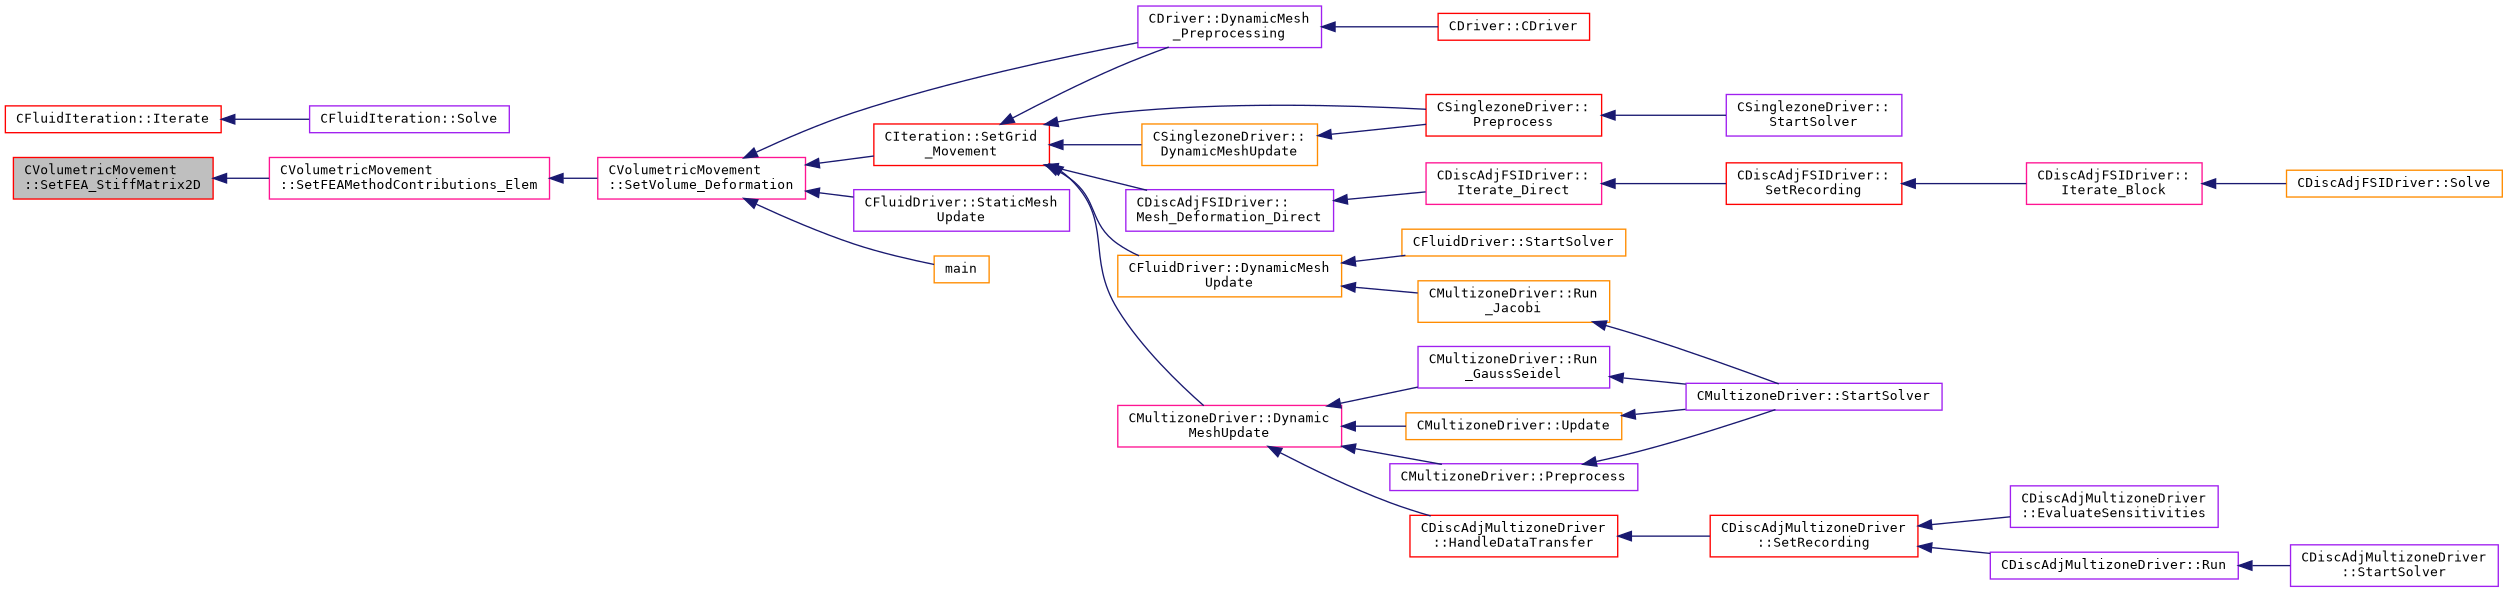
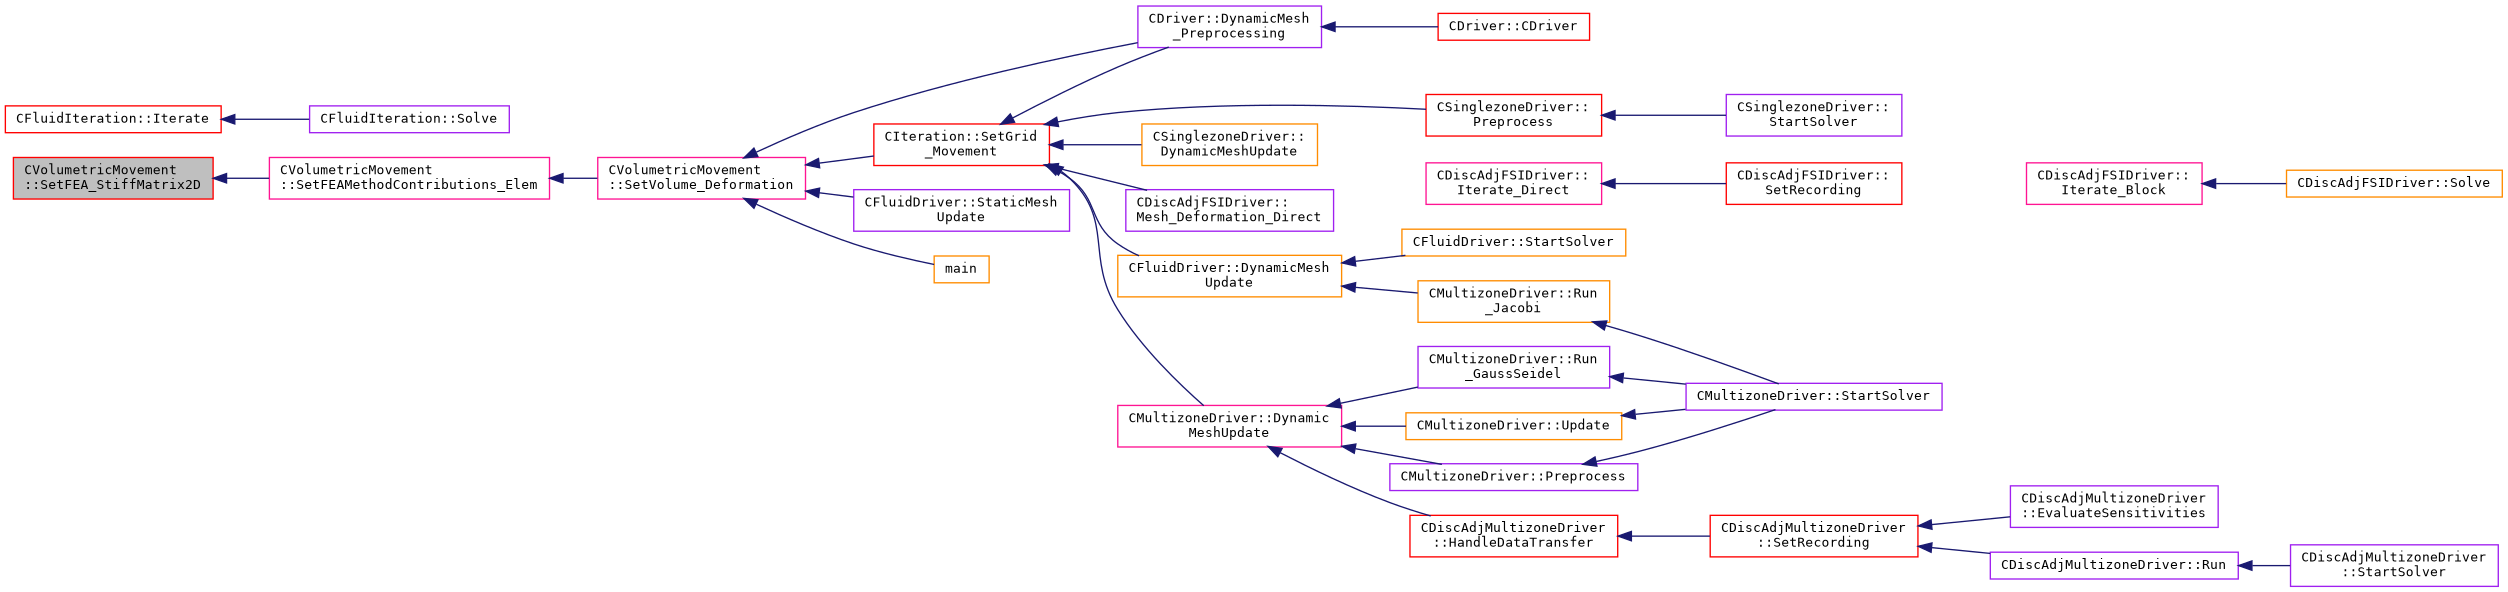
edge "CSinglezoneDriver:: Preprocess" -> "CSinglezoneDriver:: DynamicMeshUpdate": removed
edge "CDiscAdjFSIDriver:: Iterate_Block" -> "CDiscAdjFSIDriver:: SetRecording": removed
edge "CDiscAdjFSIDriver:: Iterate_Direct" -> "CDiscAdjFSIDriver:: Mesh_Deformation_Direct": removed
